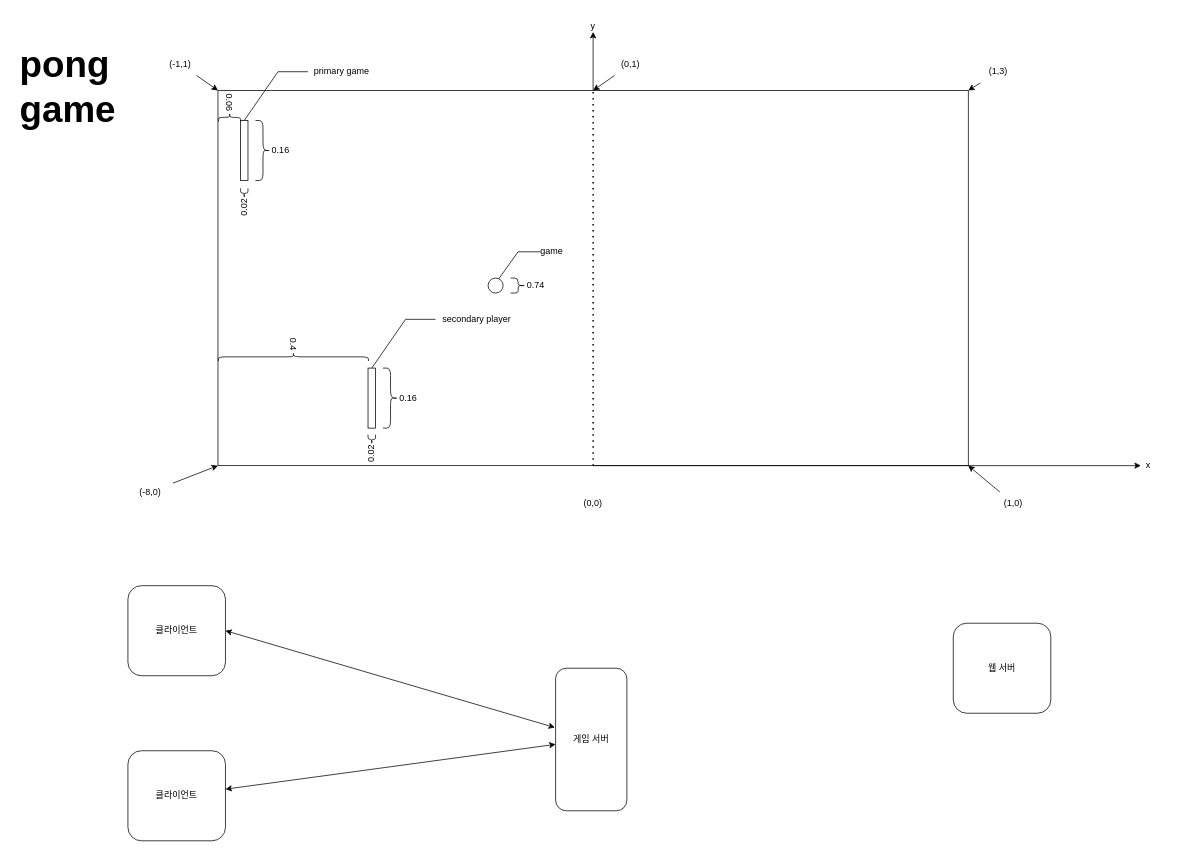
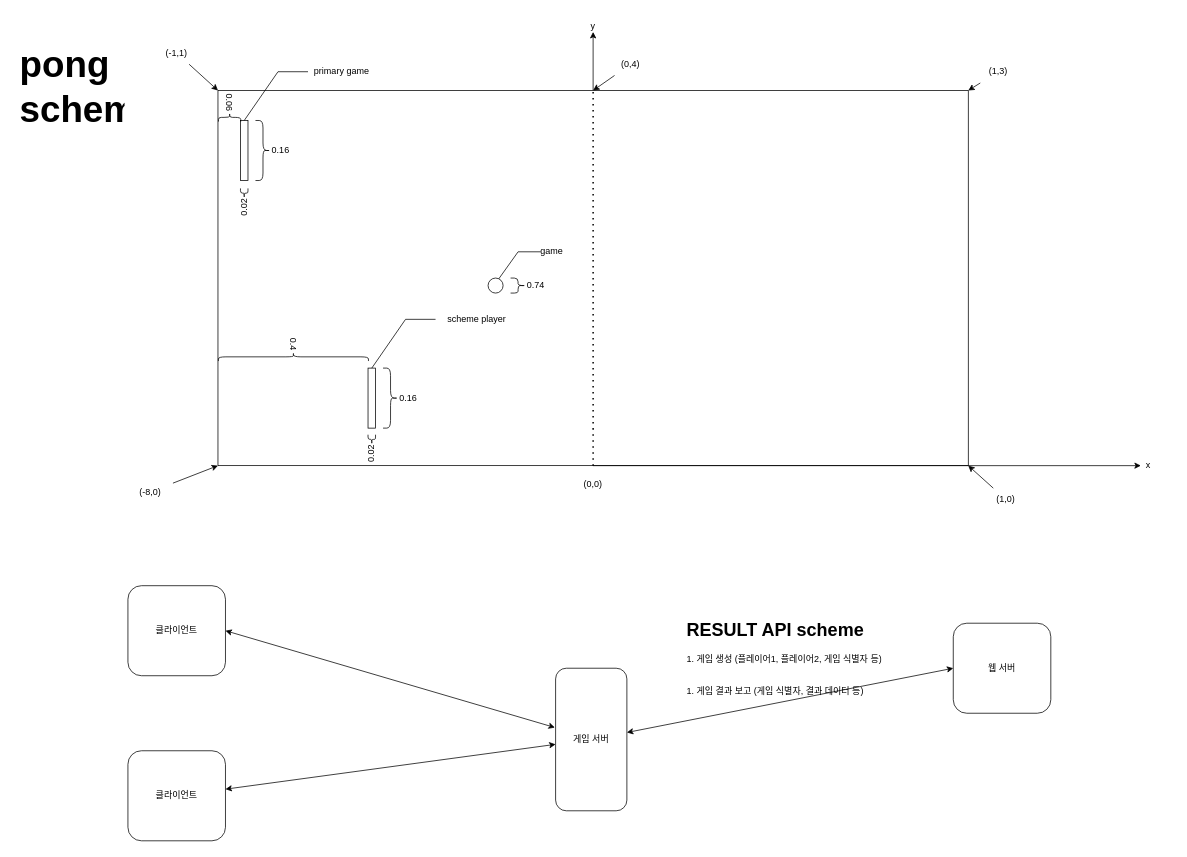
node "(-1,1)": moved (180, 64) -> (177, 53)
node "(0,1)": label "(0,1)" -> "(0,4)"
node "pong game": label "pong game" -> "pong scheme"
node "secondary player": label "secondary player" -> "scheme player"
node "(0,0)": moved (593, 503) -> (593, 484)
node "(1,0)": moved (1013, 503) -> (1005, 499)
node "RESULT API scheme 1. 게임 생성 (플레이어1, 플레이어2, 게임 식별자 등) 1. 게임 결과 보고 (게임 식별자, 결과 데이터 등)": added
edge "웹 서버" -- "게임 서버": added
